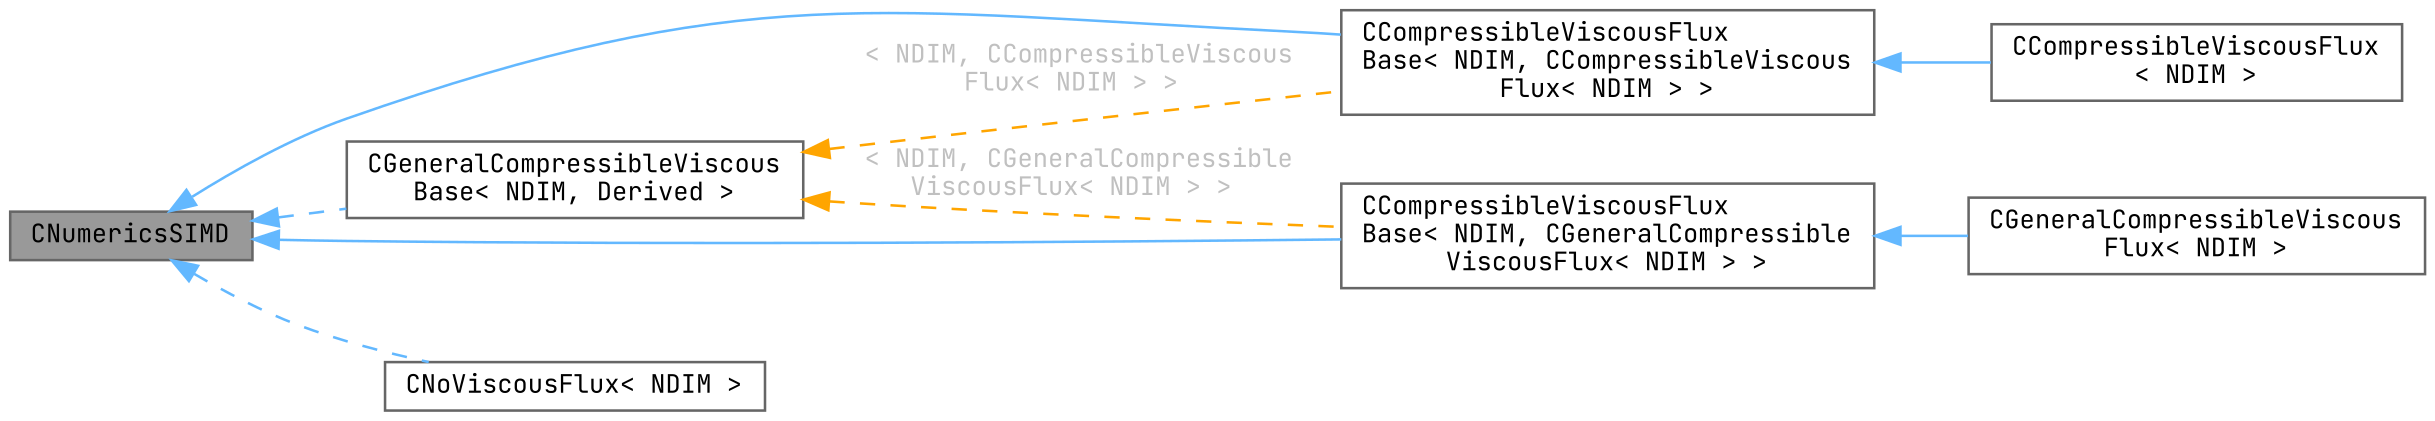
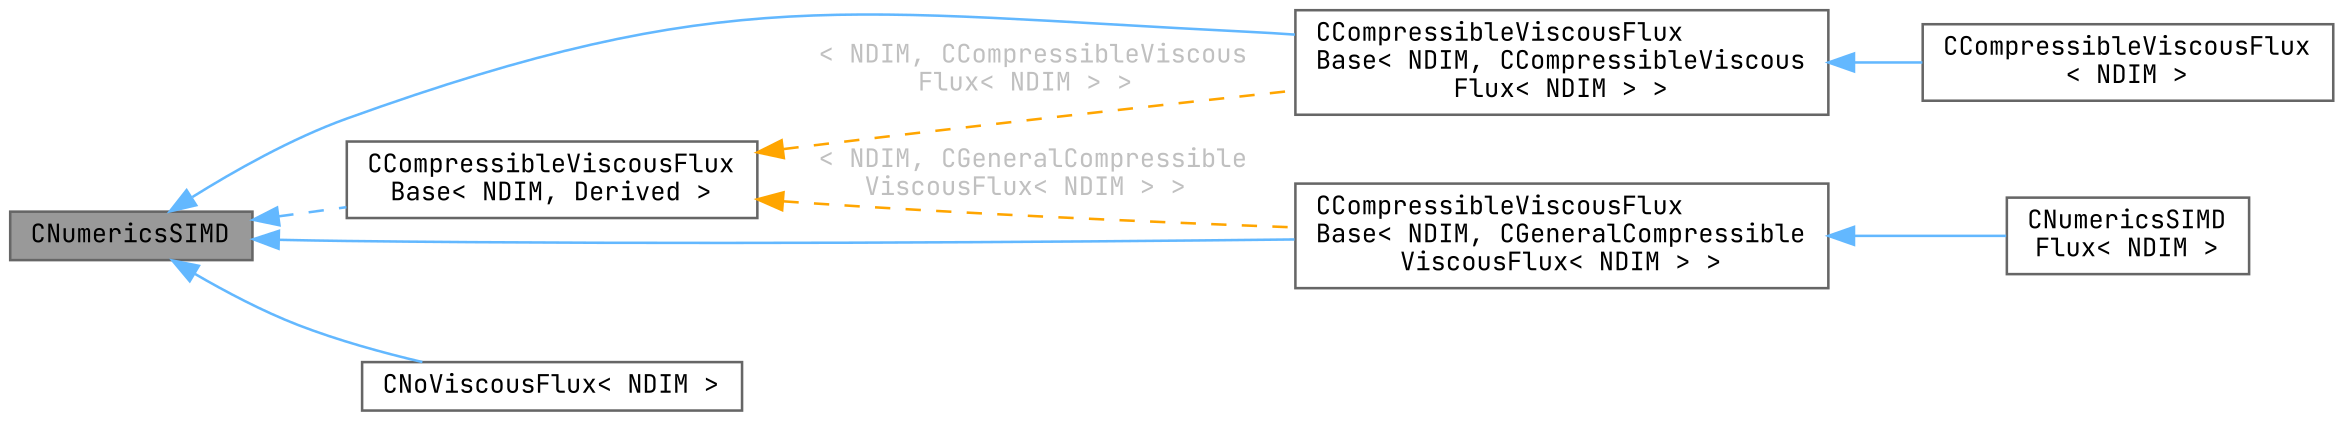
node "CGeneralCompressibleViscous Base< NDIM, Derived >": label "CGeneralCompressibleViscous Base< NDIM, Derived >" -> "CCompressibleViscousFlux Base< NDIM, Derived >"
node "CGeneralCompressibleViscous Flux< NDIM >": label "CGeneralCompressibleViscous Flux< NDIM >" -> "CNumericsSIMD Flux< NDIM >"
edge "CNoViscousFlux< NDIM >" -> "CNumericsSIMD": style dashed -> solid
